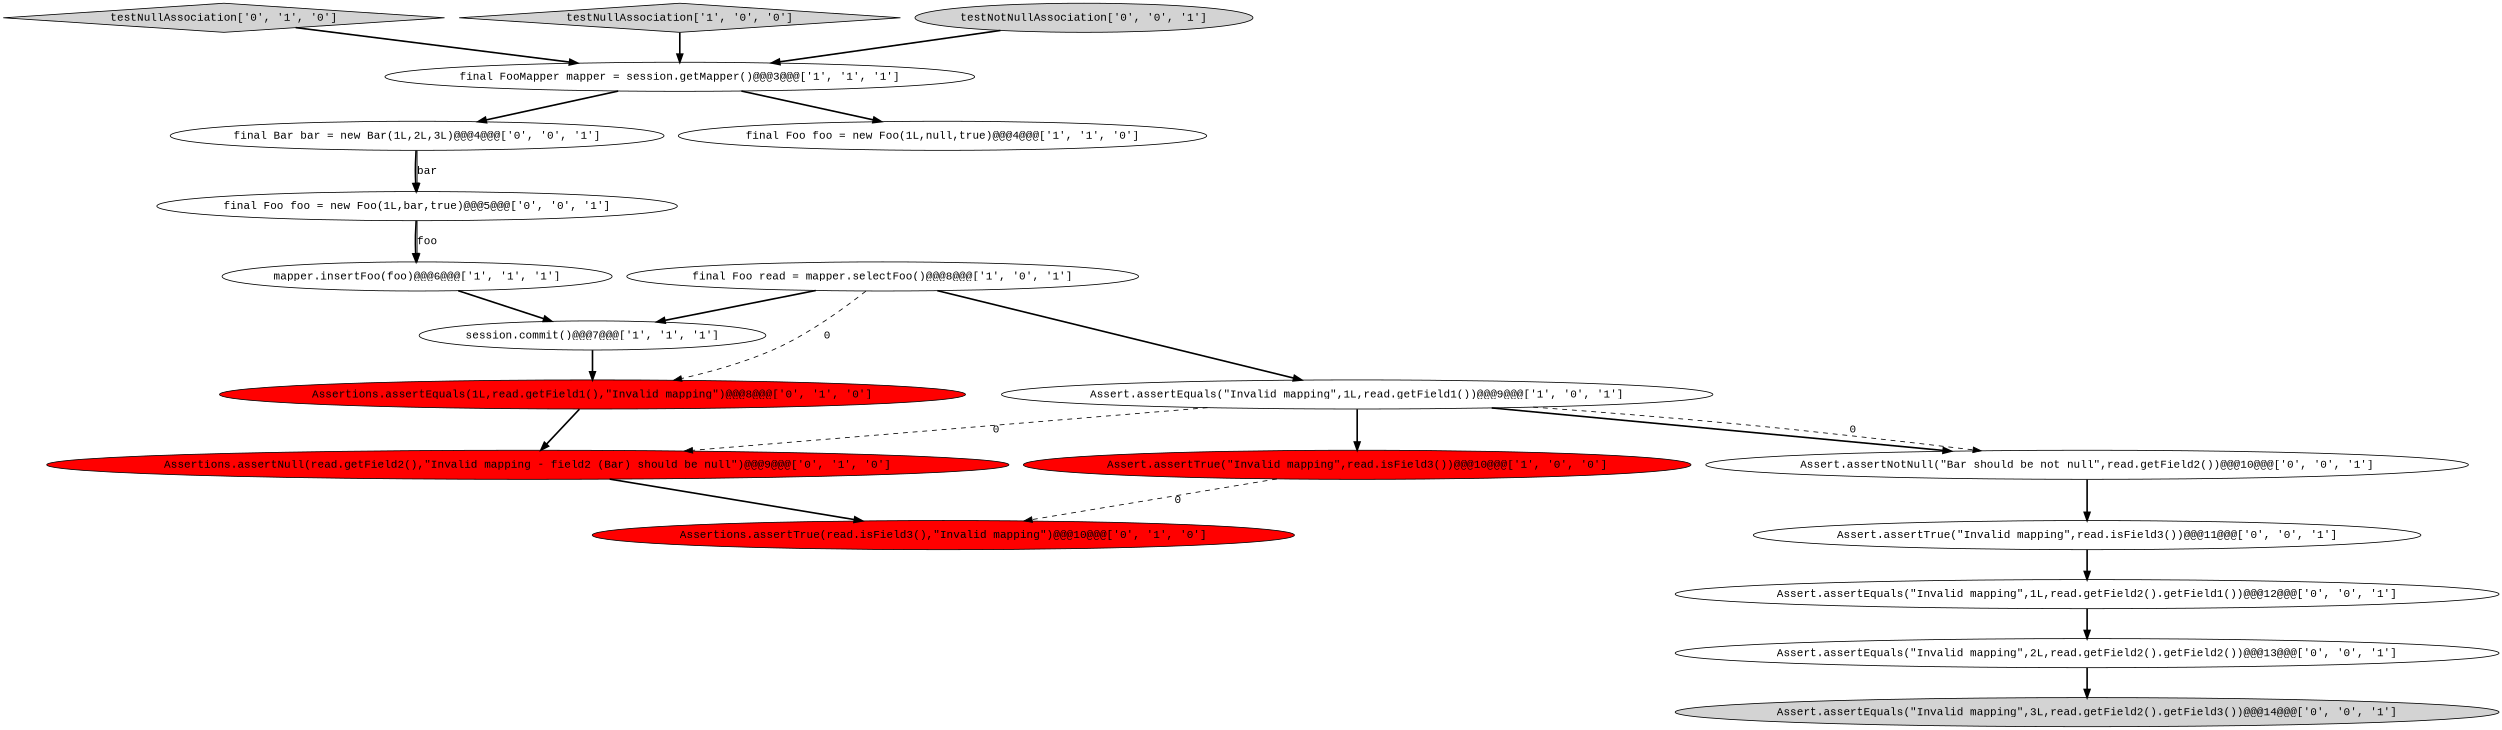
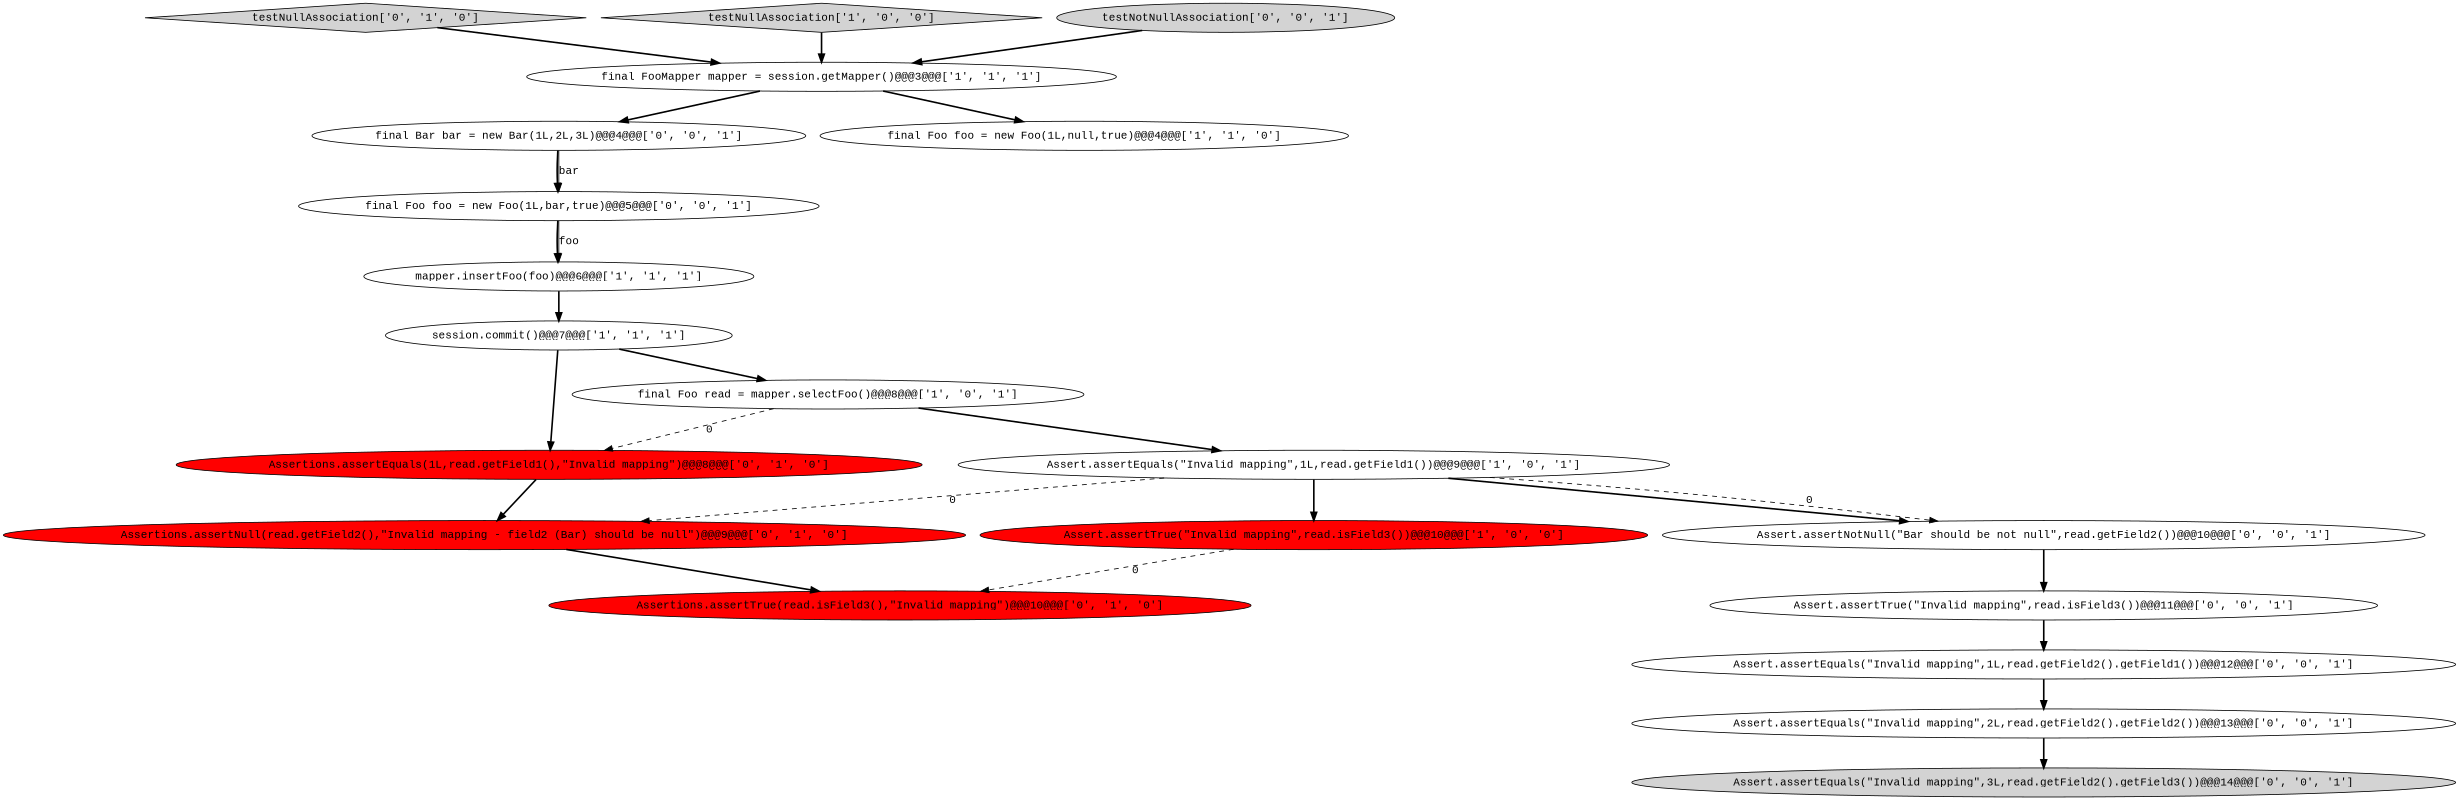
edge "final Foo read = mapper.selectFoo()@@@8@@@['1', '0', '1']" -> "session.commit()@@@7@@@['1', '1', '1']": reversed
